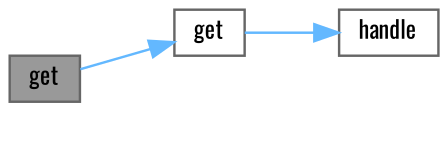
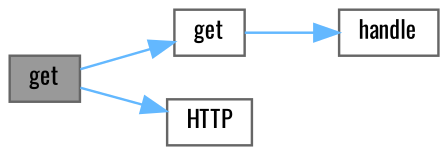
node "HTTP": added
